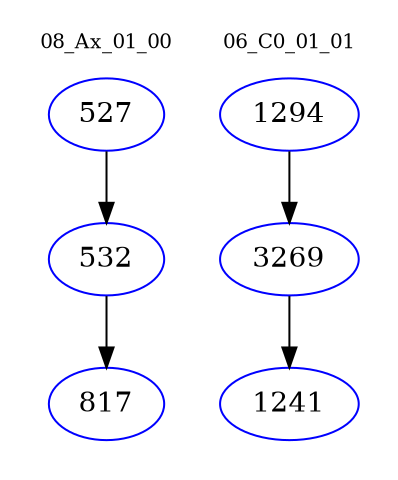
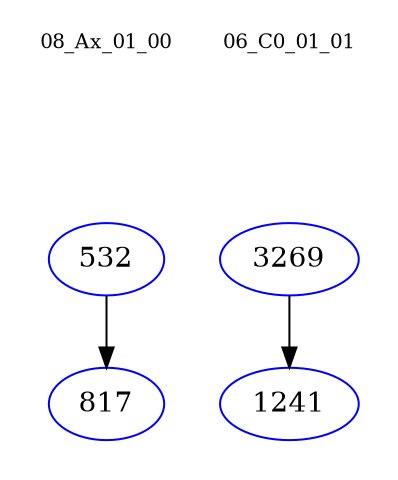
node "527": removed
node "1294": removed
